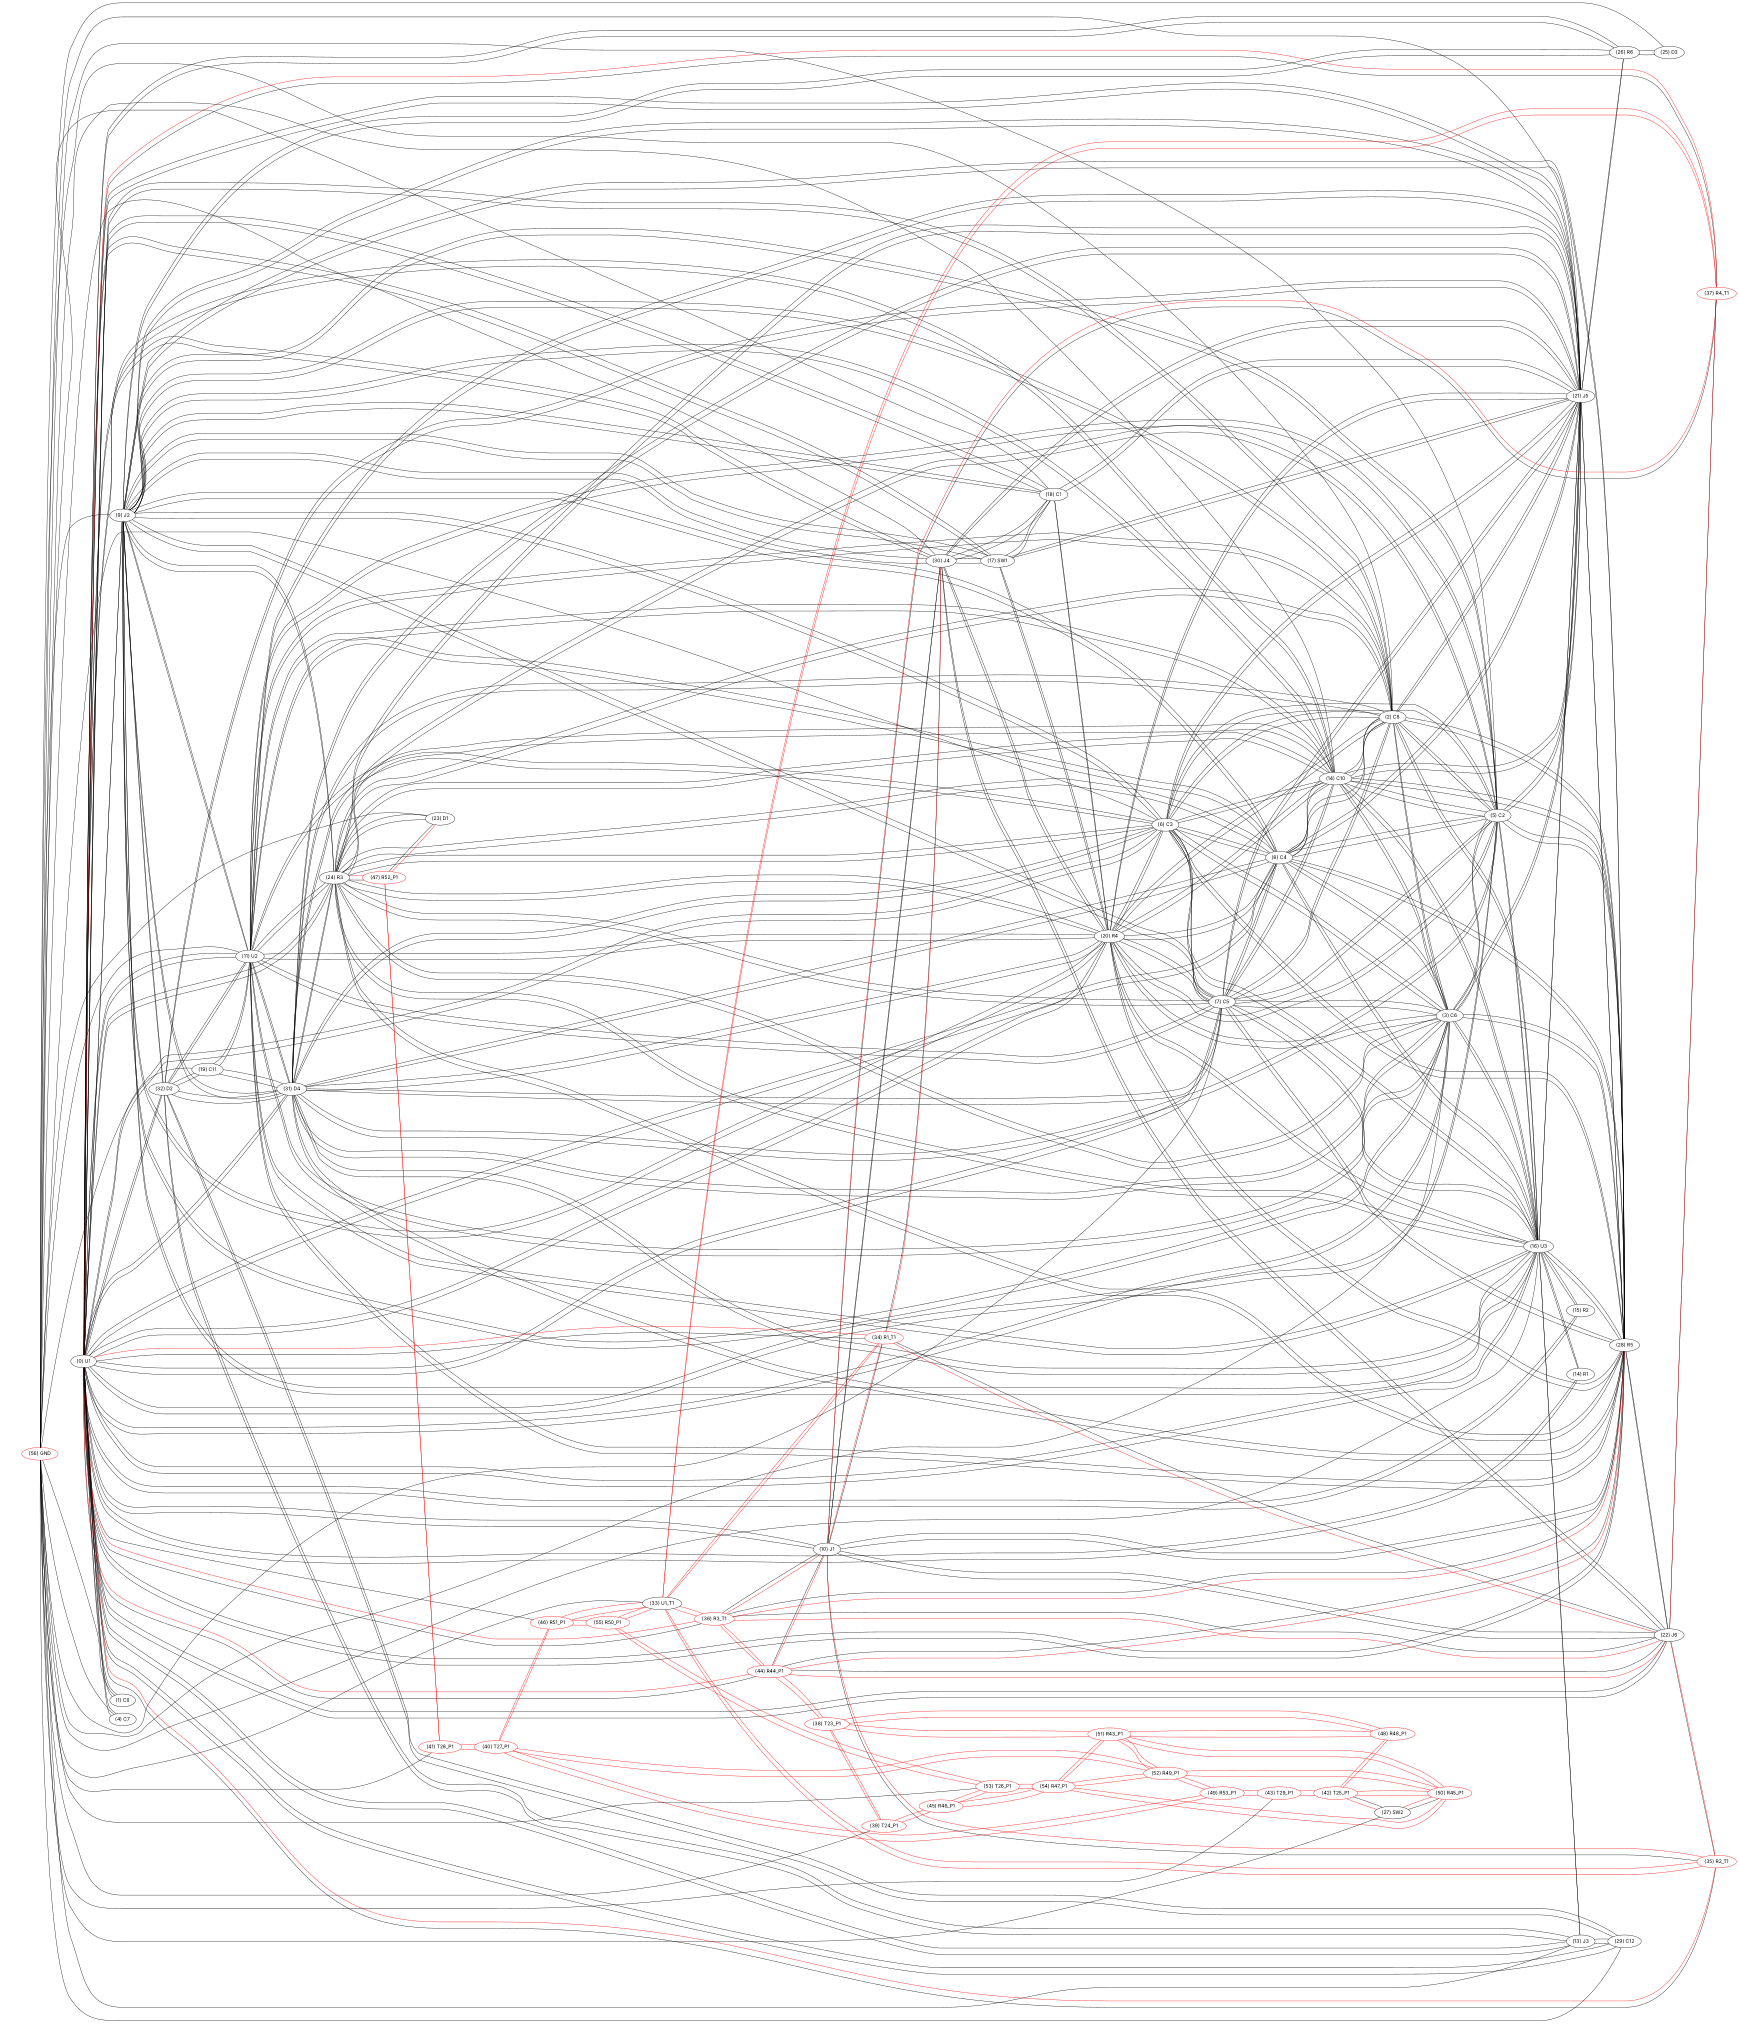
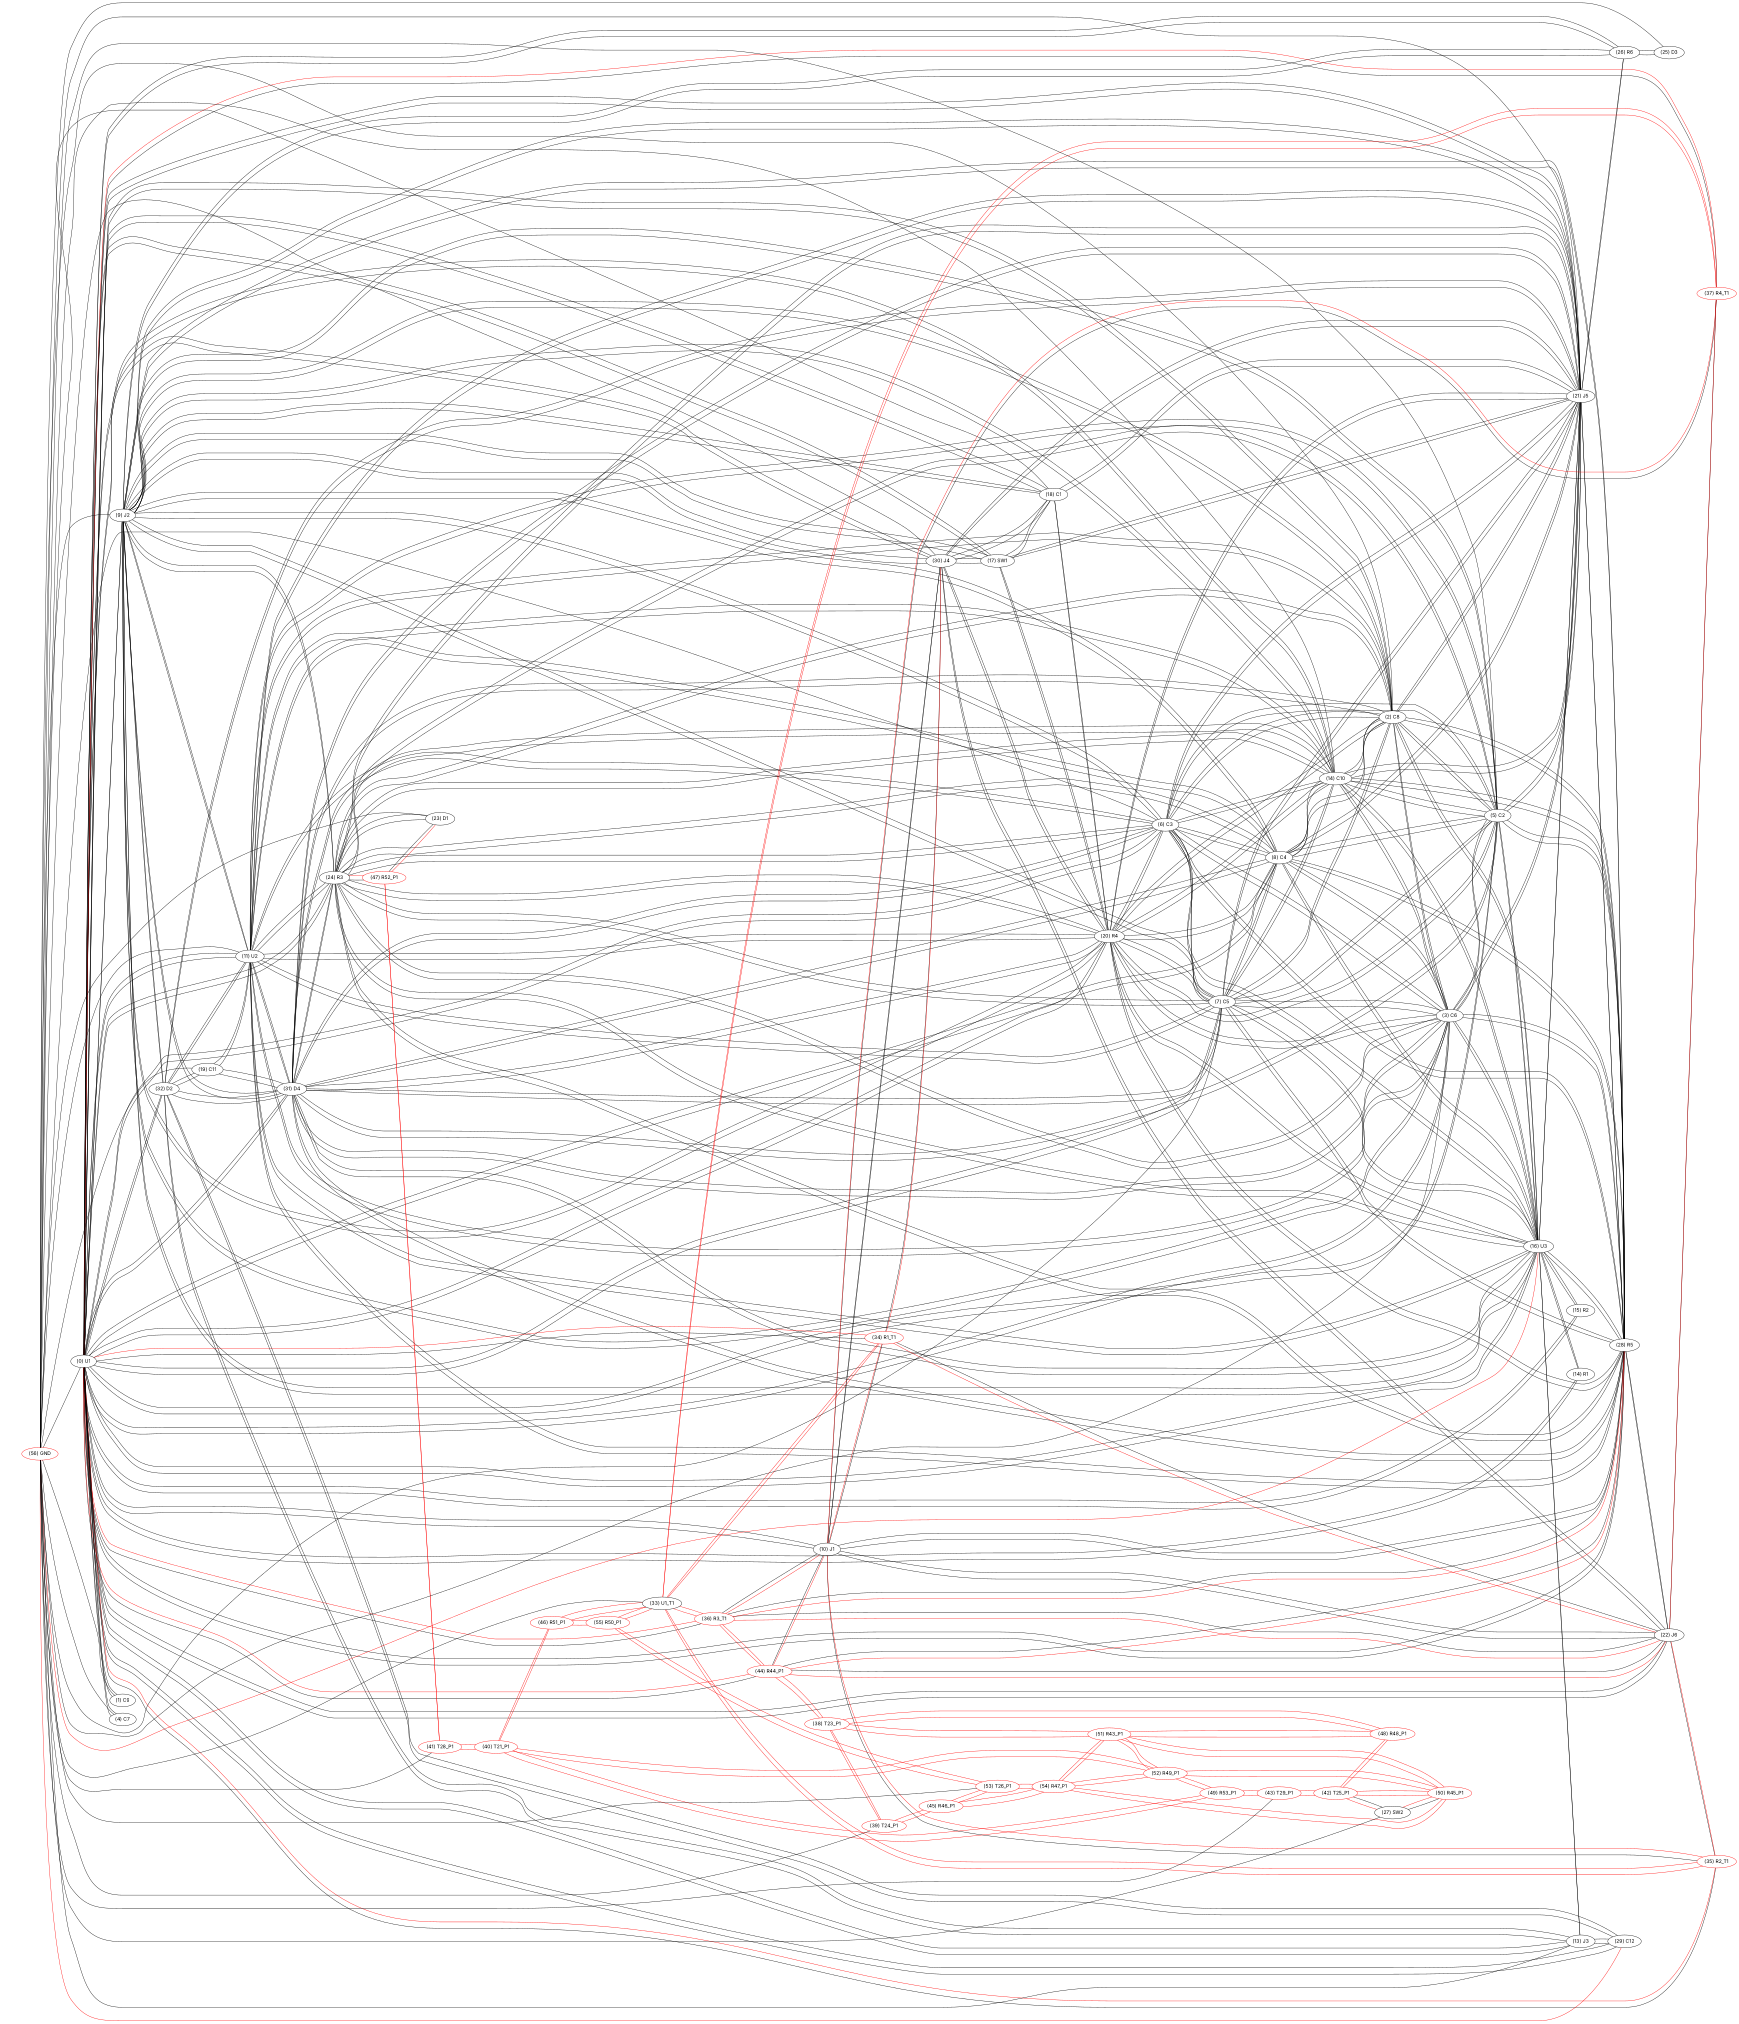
edge "(16) U3" -- "(56) GND": color black -> red
edge "(0) U1" -- "(46) R51_P1": now "(0) U1" -- "(56) GND"
node "(40) T27_P1": label "(40) T27_P1" -> "(40) T21_P1"
edge "(56) GND" -- "(29) C12": color black -> red
